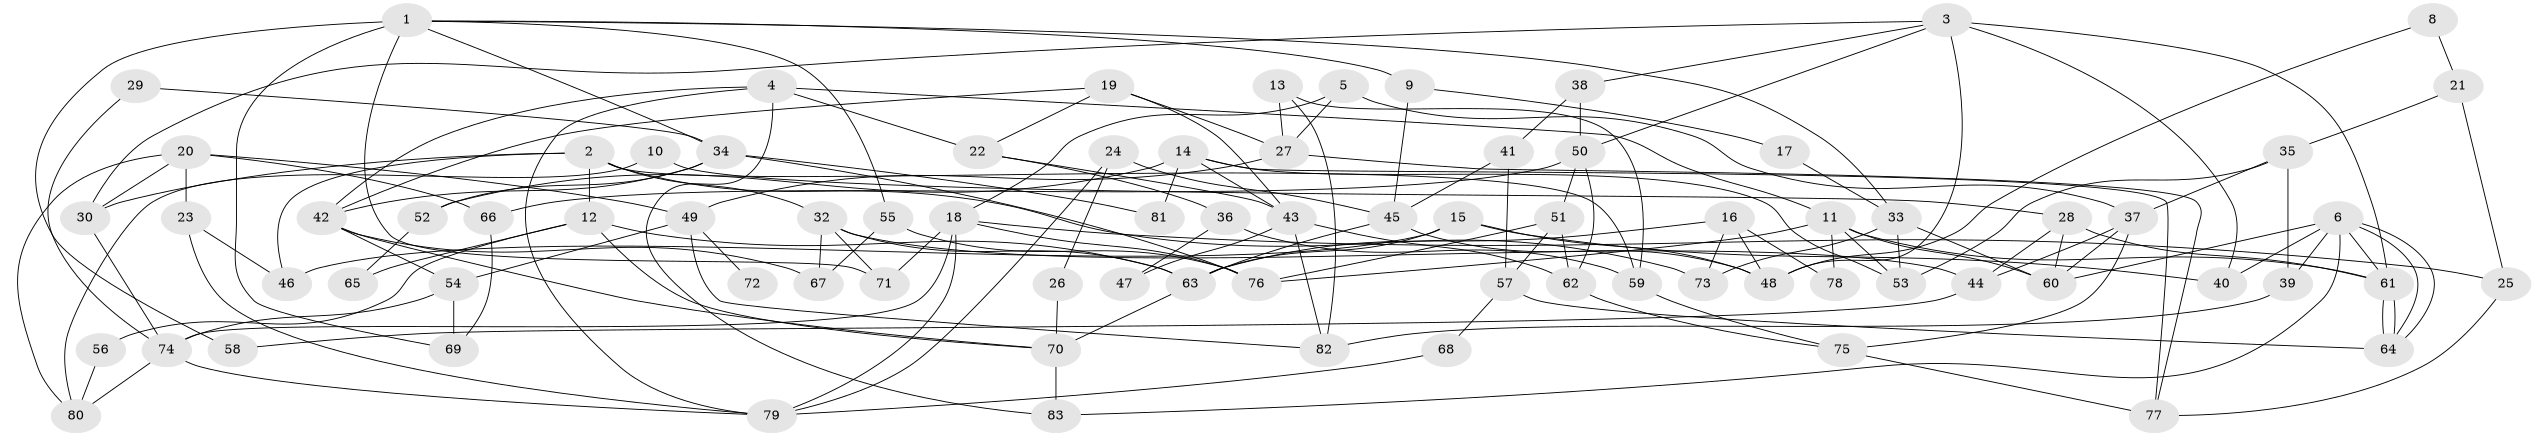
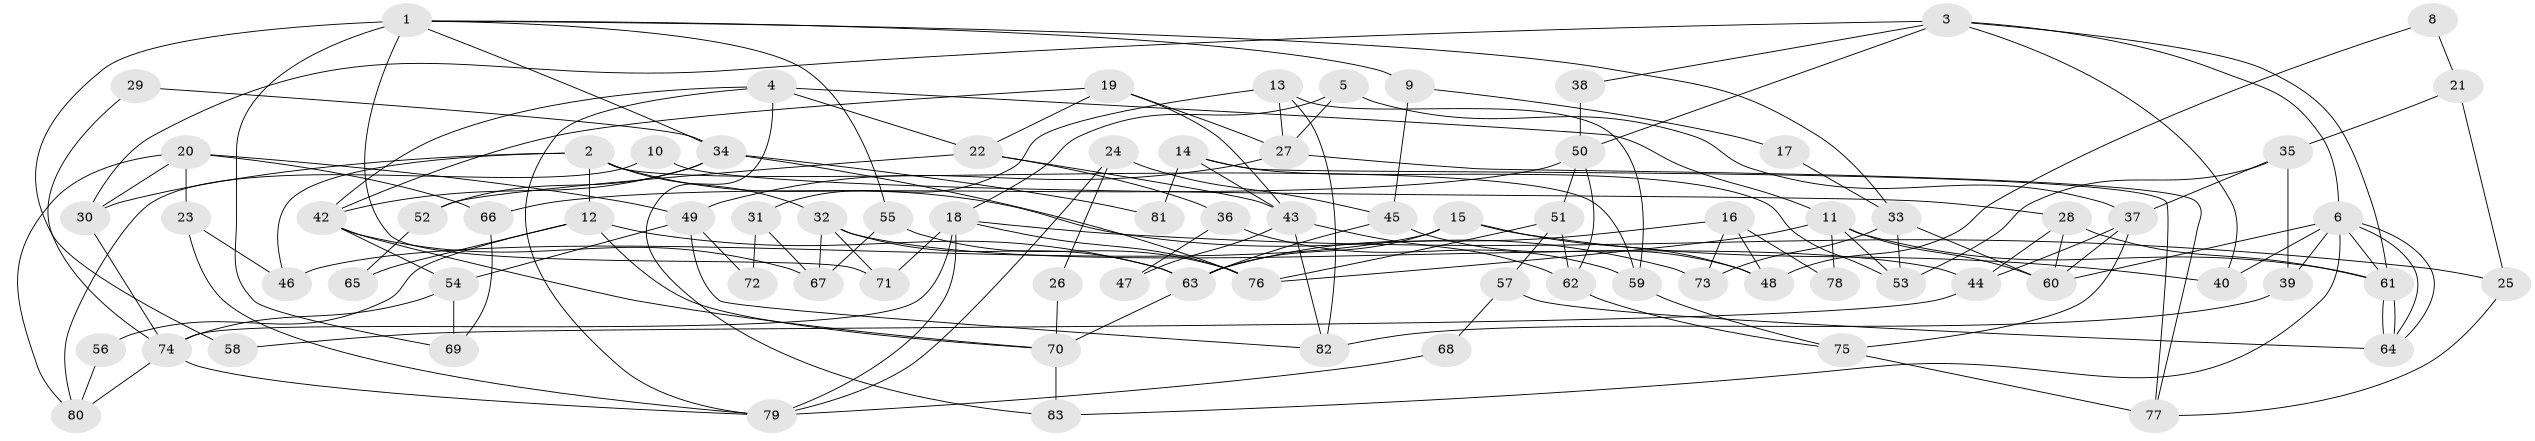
node "41": removed
edge "14" -- "52": now "22" -- "52"
edge "3" -- "48": now "3" -- "6"
node "31": added
